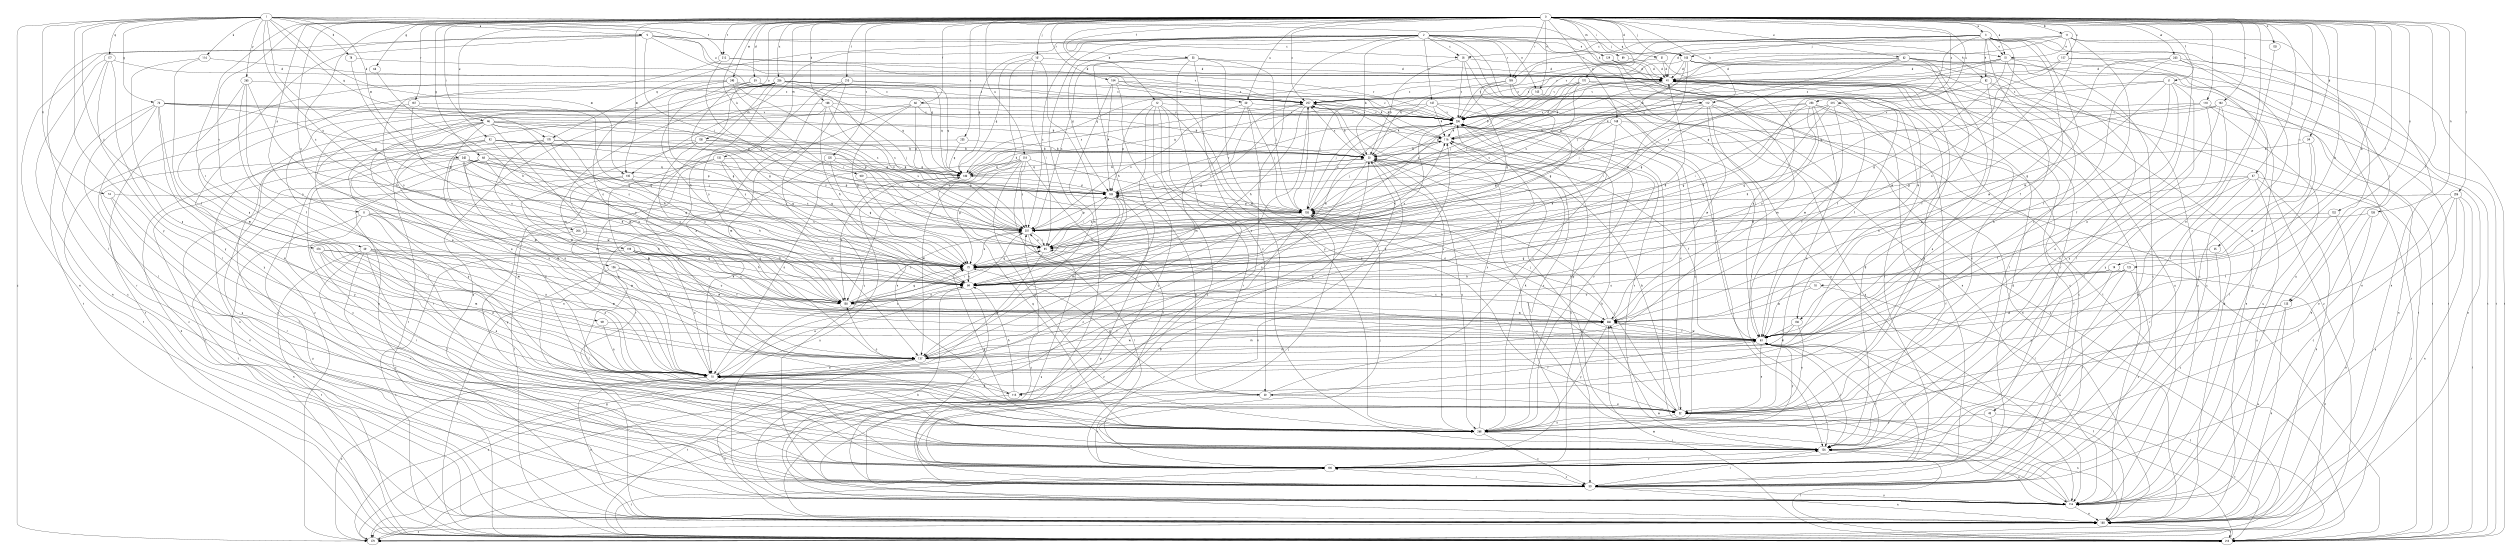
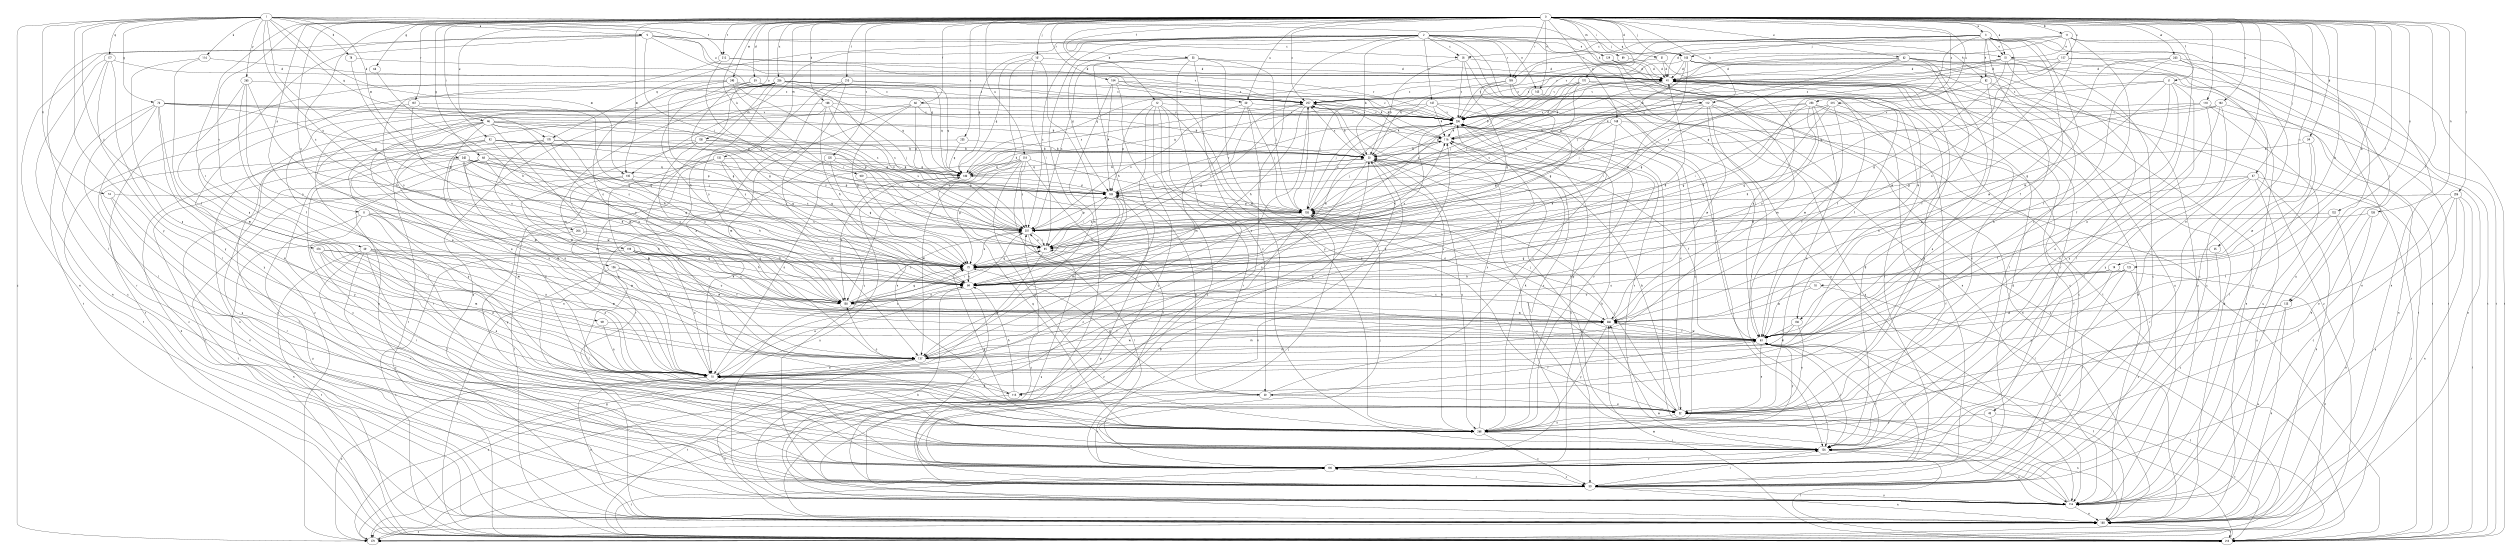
node "153": removed
edge "157" -> "41": added, label "d"
